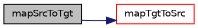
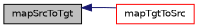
edge "mapSrcToTgt" -> "mapTgtToSrc": reversed
